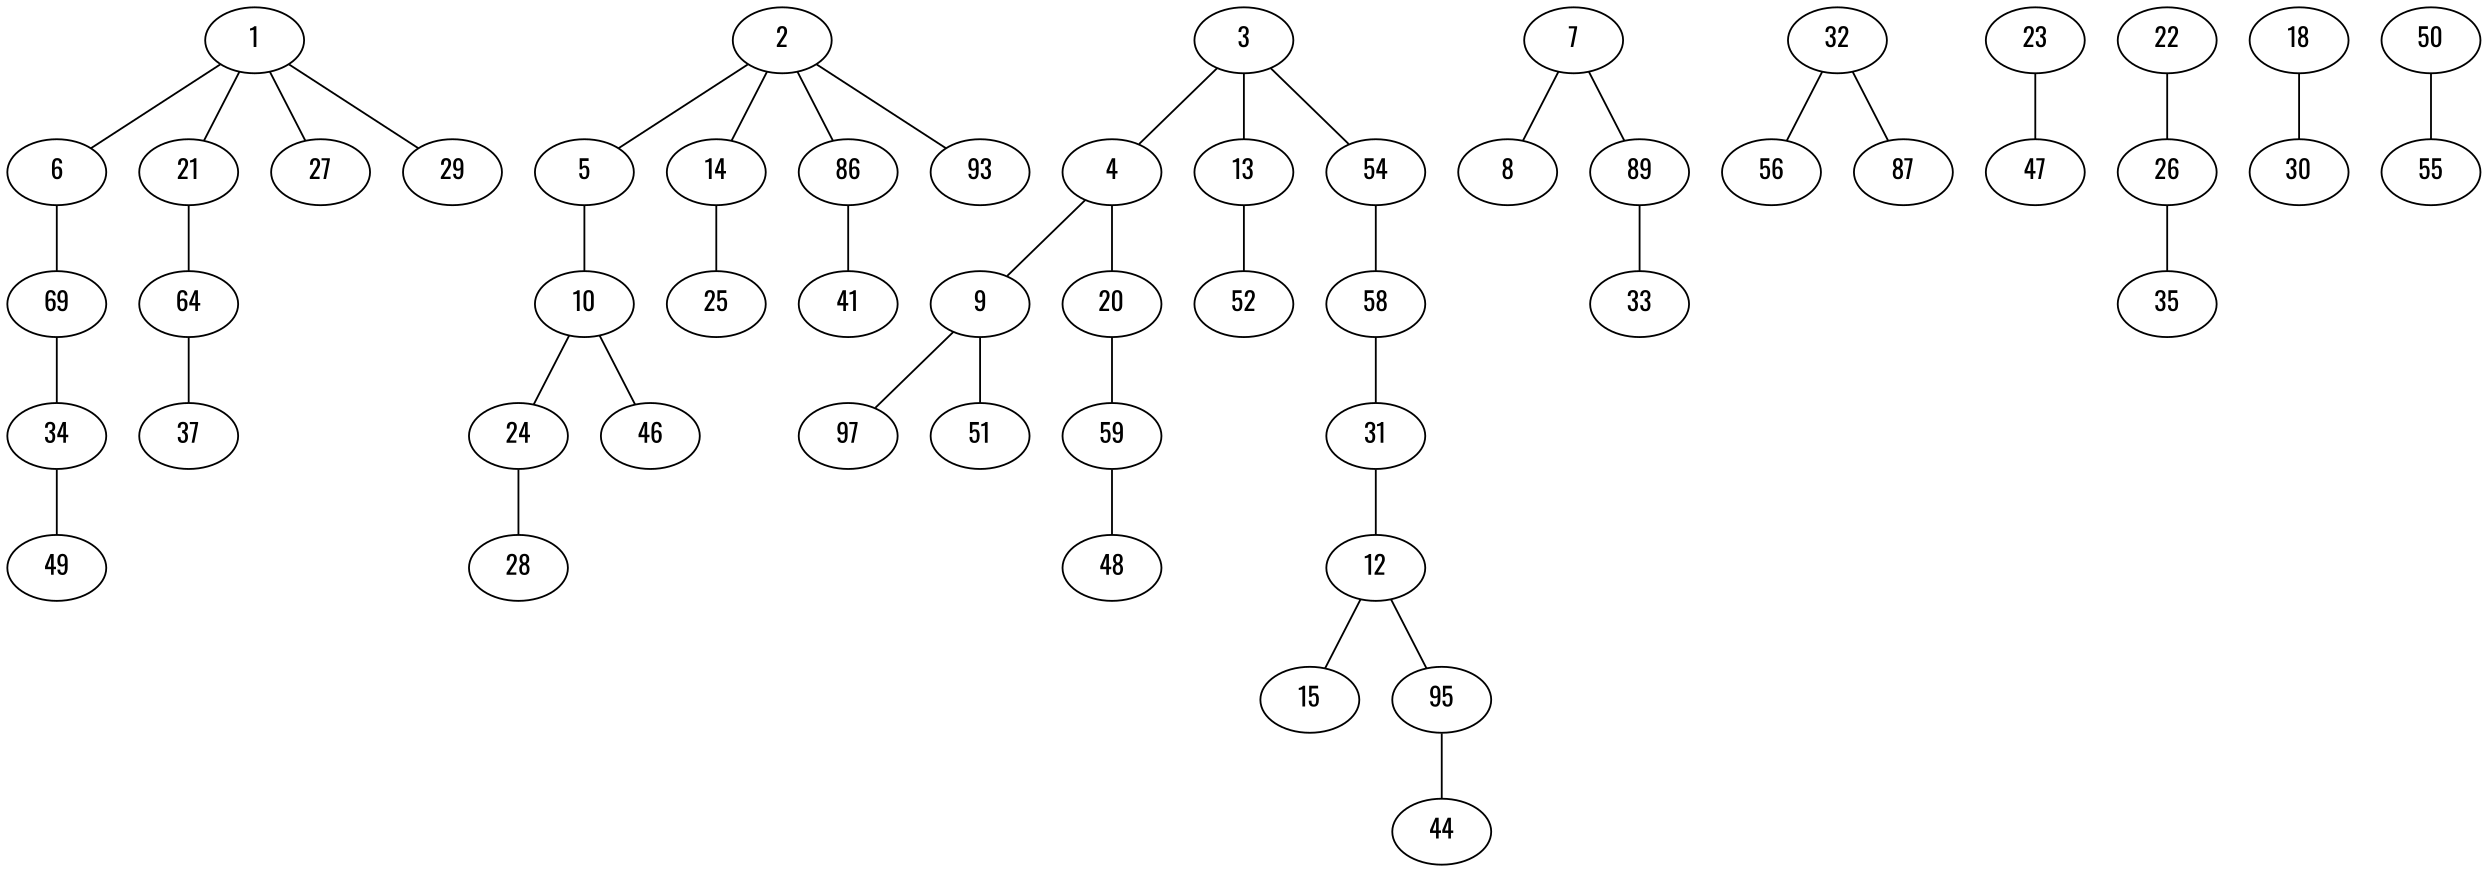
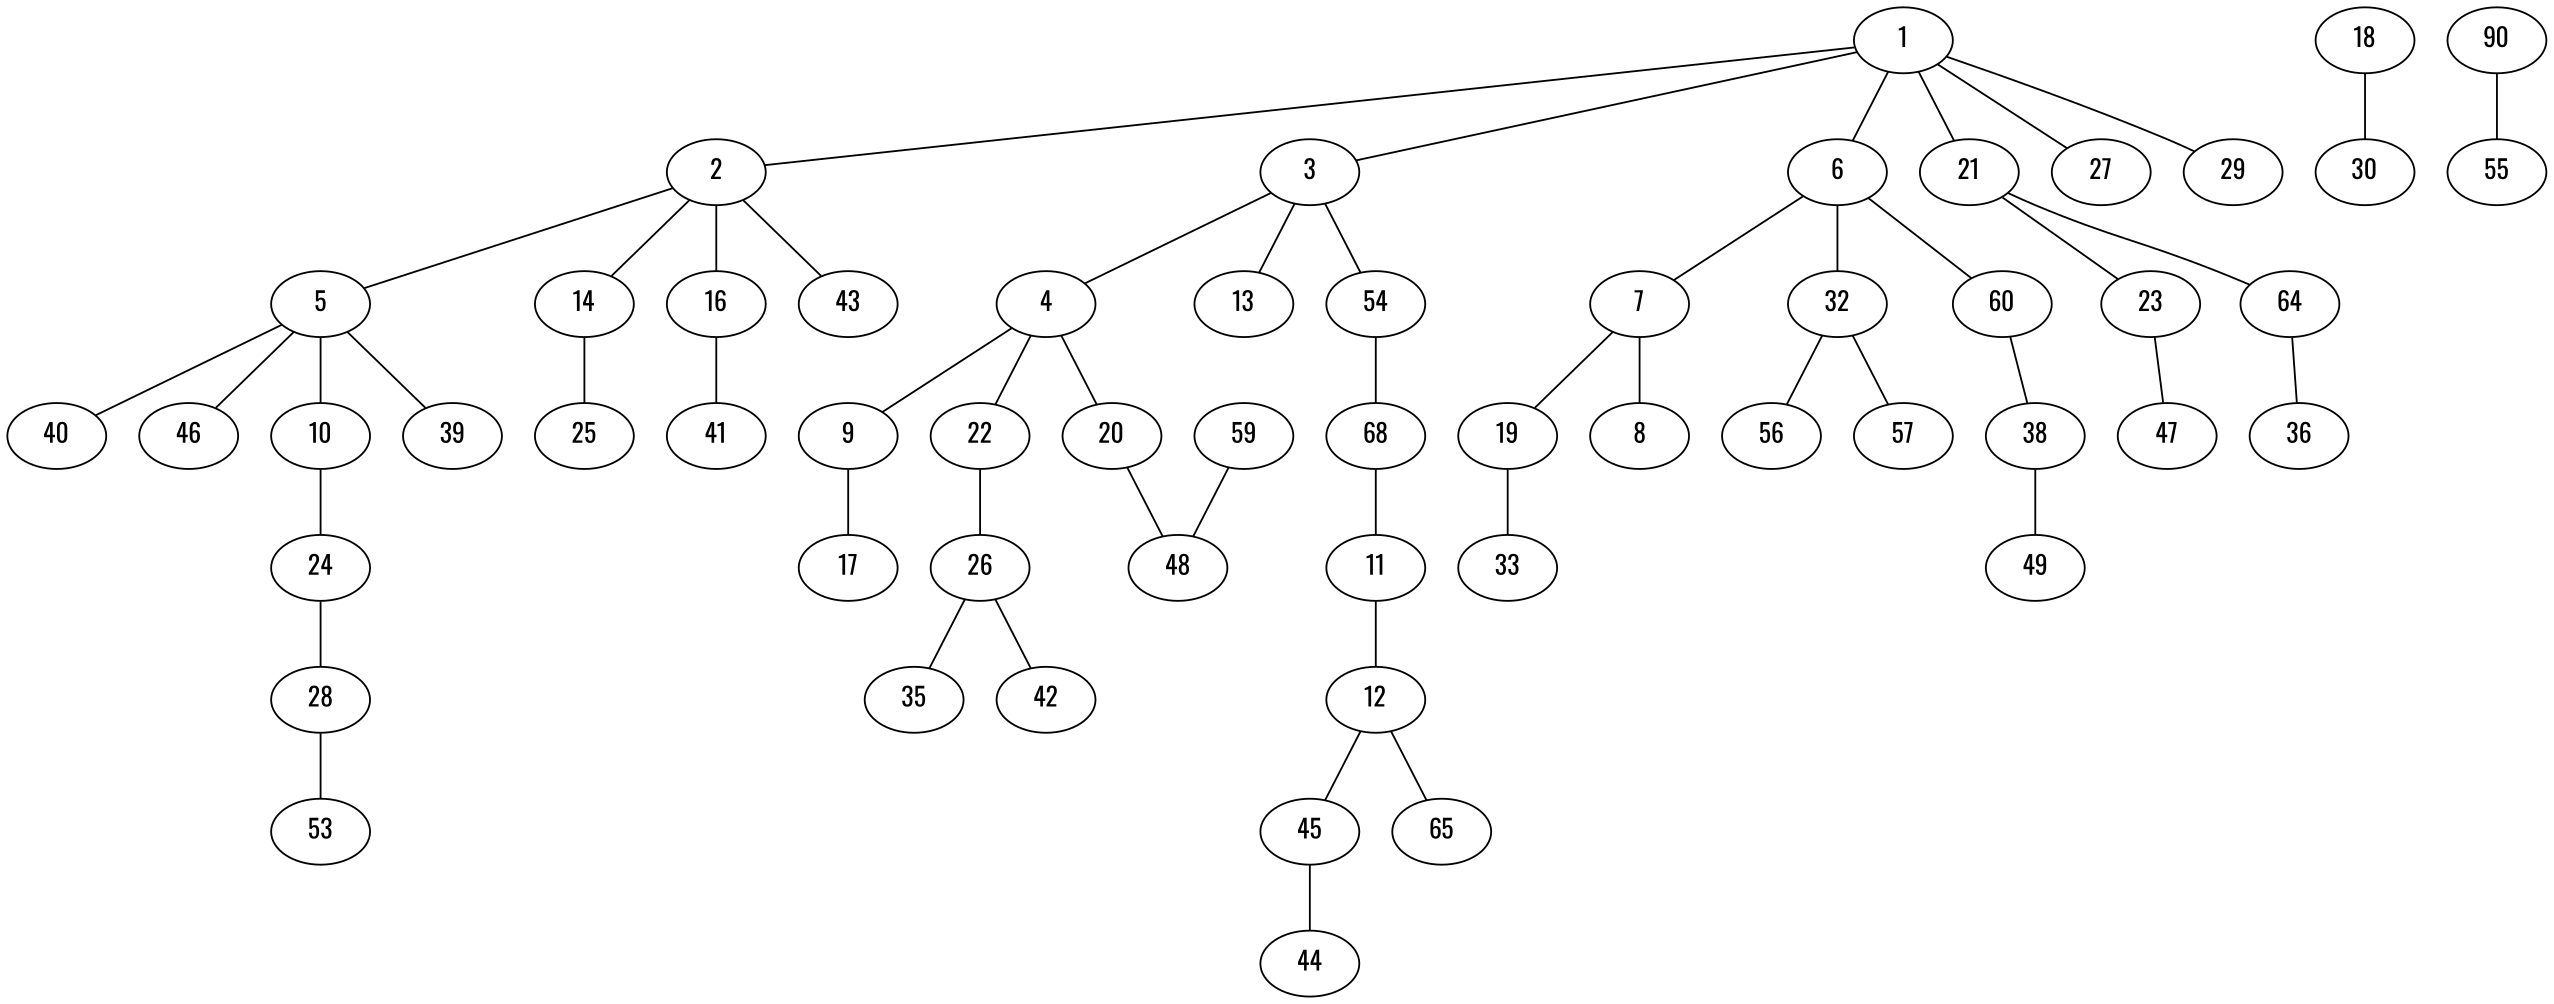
node "50": label "50" -> "90"
edge "1" -- "2": added
edge "1" -- "3": added
node "86": label "86" -> "16"
node "93": label "93" -> "43"
node "89": label "89" -> "19"
node "87": label "87" -> "57"
edge "6" -- "7": added
edge "6" -- "32": added
edge "21" -- "23": added
node "69": label "69" -> "60"
node "52": removed
node "58": label "58" -> "68"
edge "10" -- "46": now "5" -- "46"
edge "4" -- "22": added
edge "20" -- "59": now "20" -- "48"
node "40": added
node "34": label "34" -> "38"
node "37": label "37" -> "36"
node "39": added
node "97": label "97" -> "17"
node "51": removed
node "31": label "31" -> "11"
node "42": added
node "15": label "15" -> "65"
node "95": label "95" -> "45"
node "53": added
